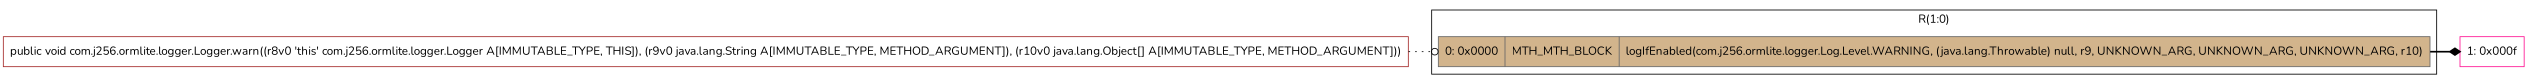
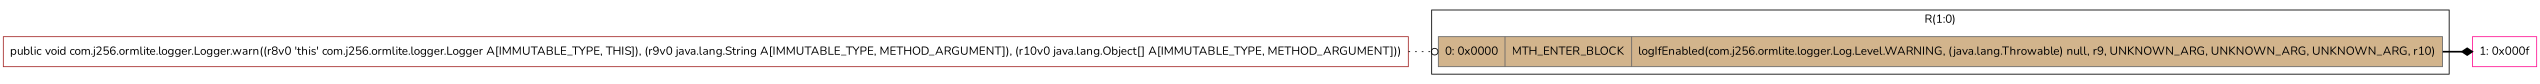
node "0: 0x0000": text "MTH_MTH_BLOCK" -> "MTH_ENTER_BLOCK"
